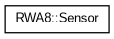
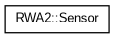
node "RWA8::Sensor": label "RWA8::Sensor" -> "RWA2::Sensor"
